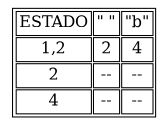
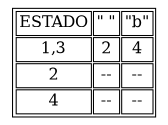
node "ESTADO": text "1,2" -> "1,3"
